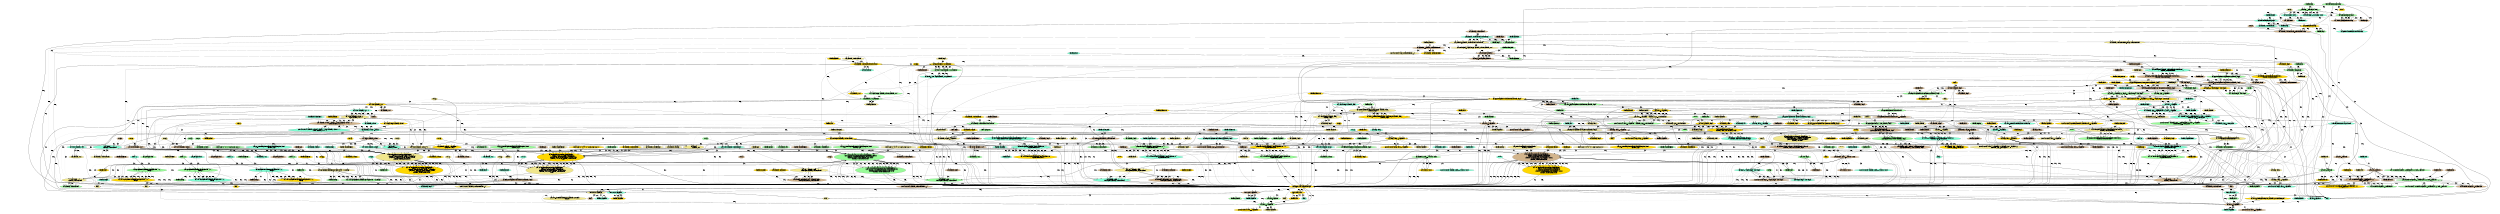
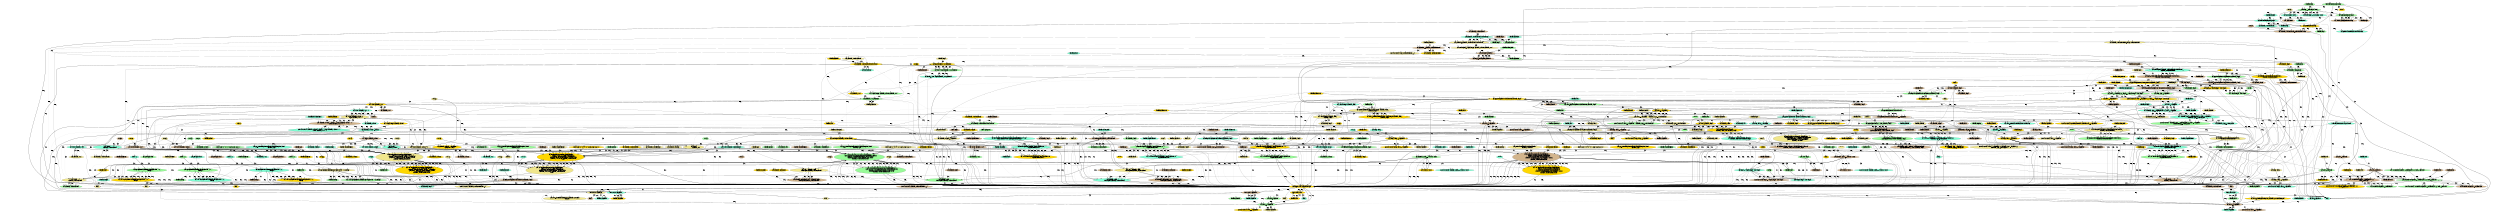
node "1000825": added
